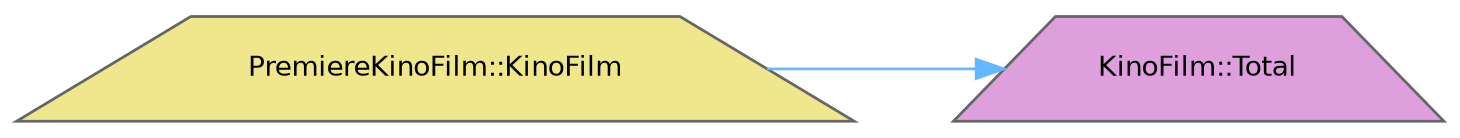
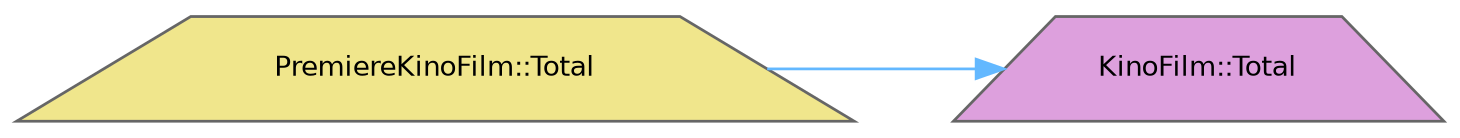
node "PremiereKinoFilm::KinoFilm": label "PremiereKinoFilm::KinoFilm" -> "PremiereKinoFilm::Total"
